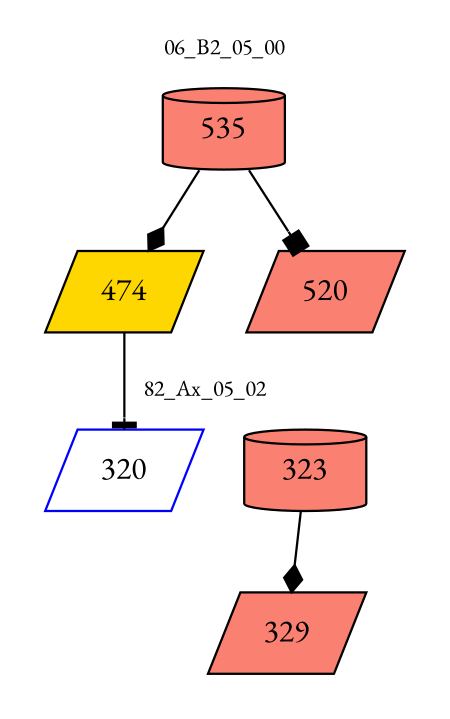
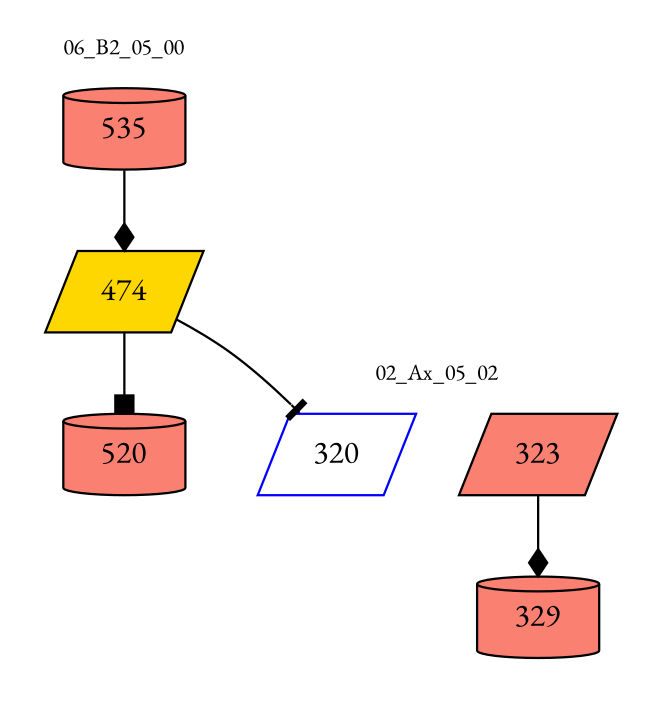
edge "535" -> "520": now "474" -> "520"
node "520": shape parallelogram -> cylinder
cluster "82_Ax_05_02": label "82_Ax_05_02" -> "02_Ax_05_02"
node "323": shape cylinder -> parallelogram
node "329": shape parallelogram -> cylinder
